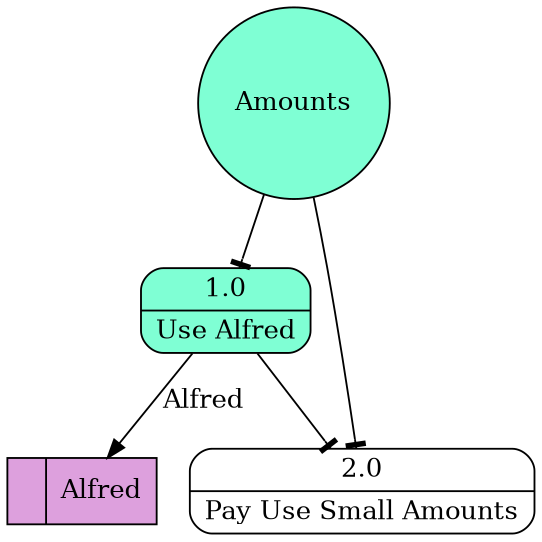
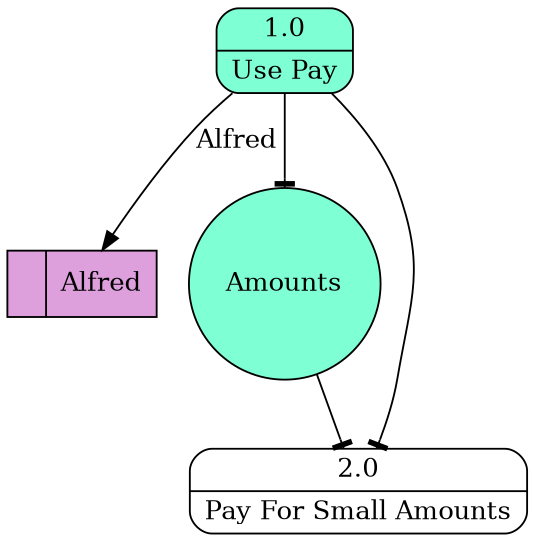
edge "Amounts" -> "1.0": reversed
node "1.0": text "Use Alfred" -> "Use Pay"
node "2.0": text "Pay Use Small Amounts" -> "Pay For Small Amounts"
